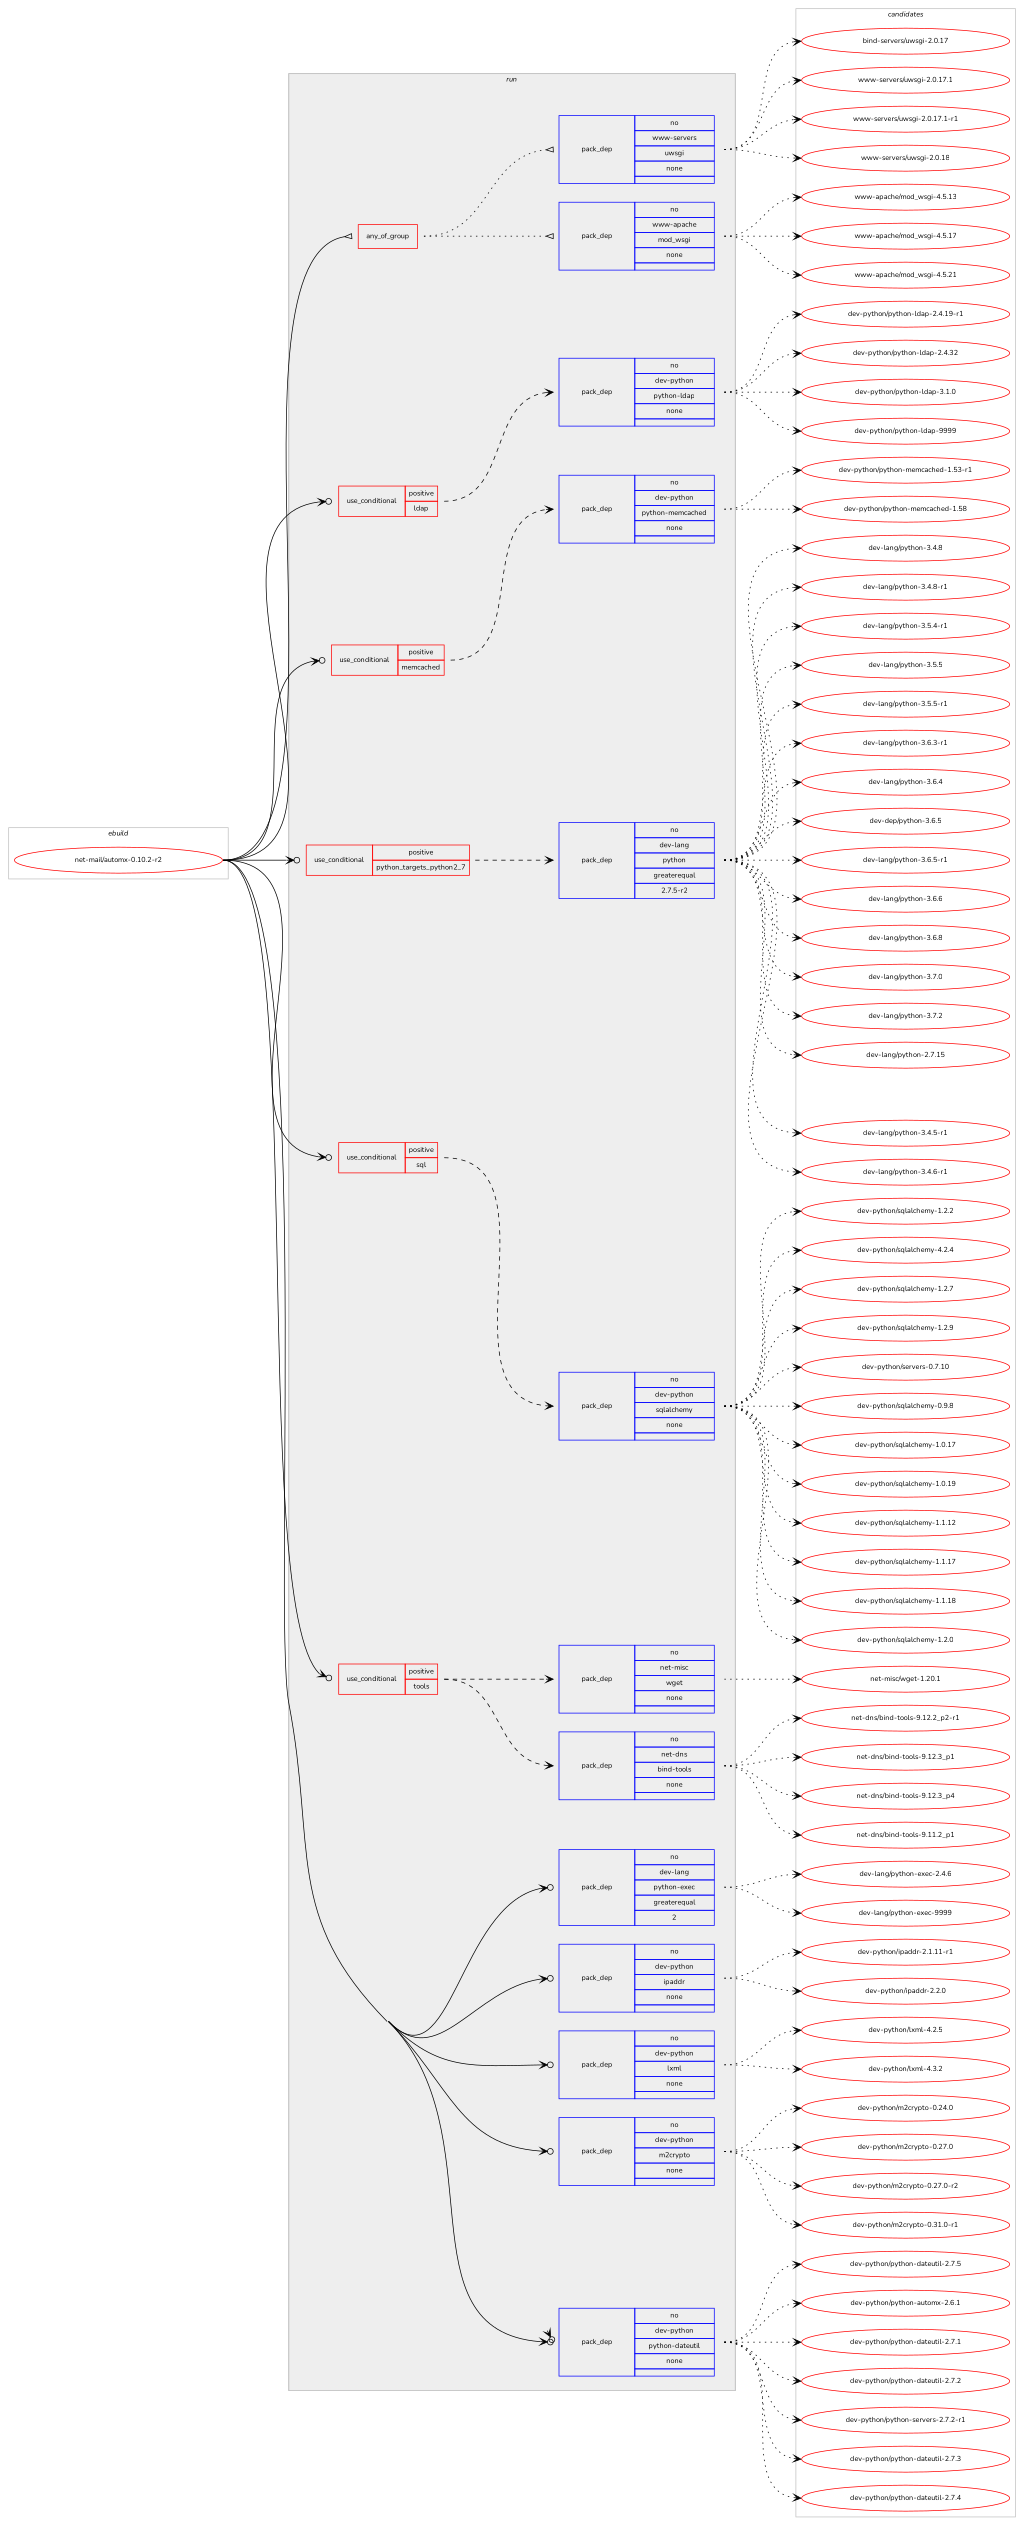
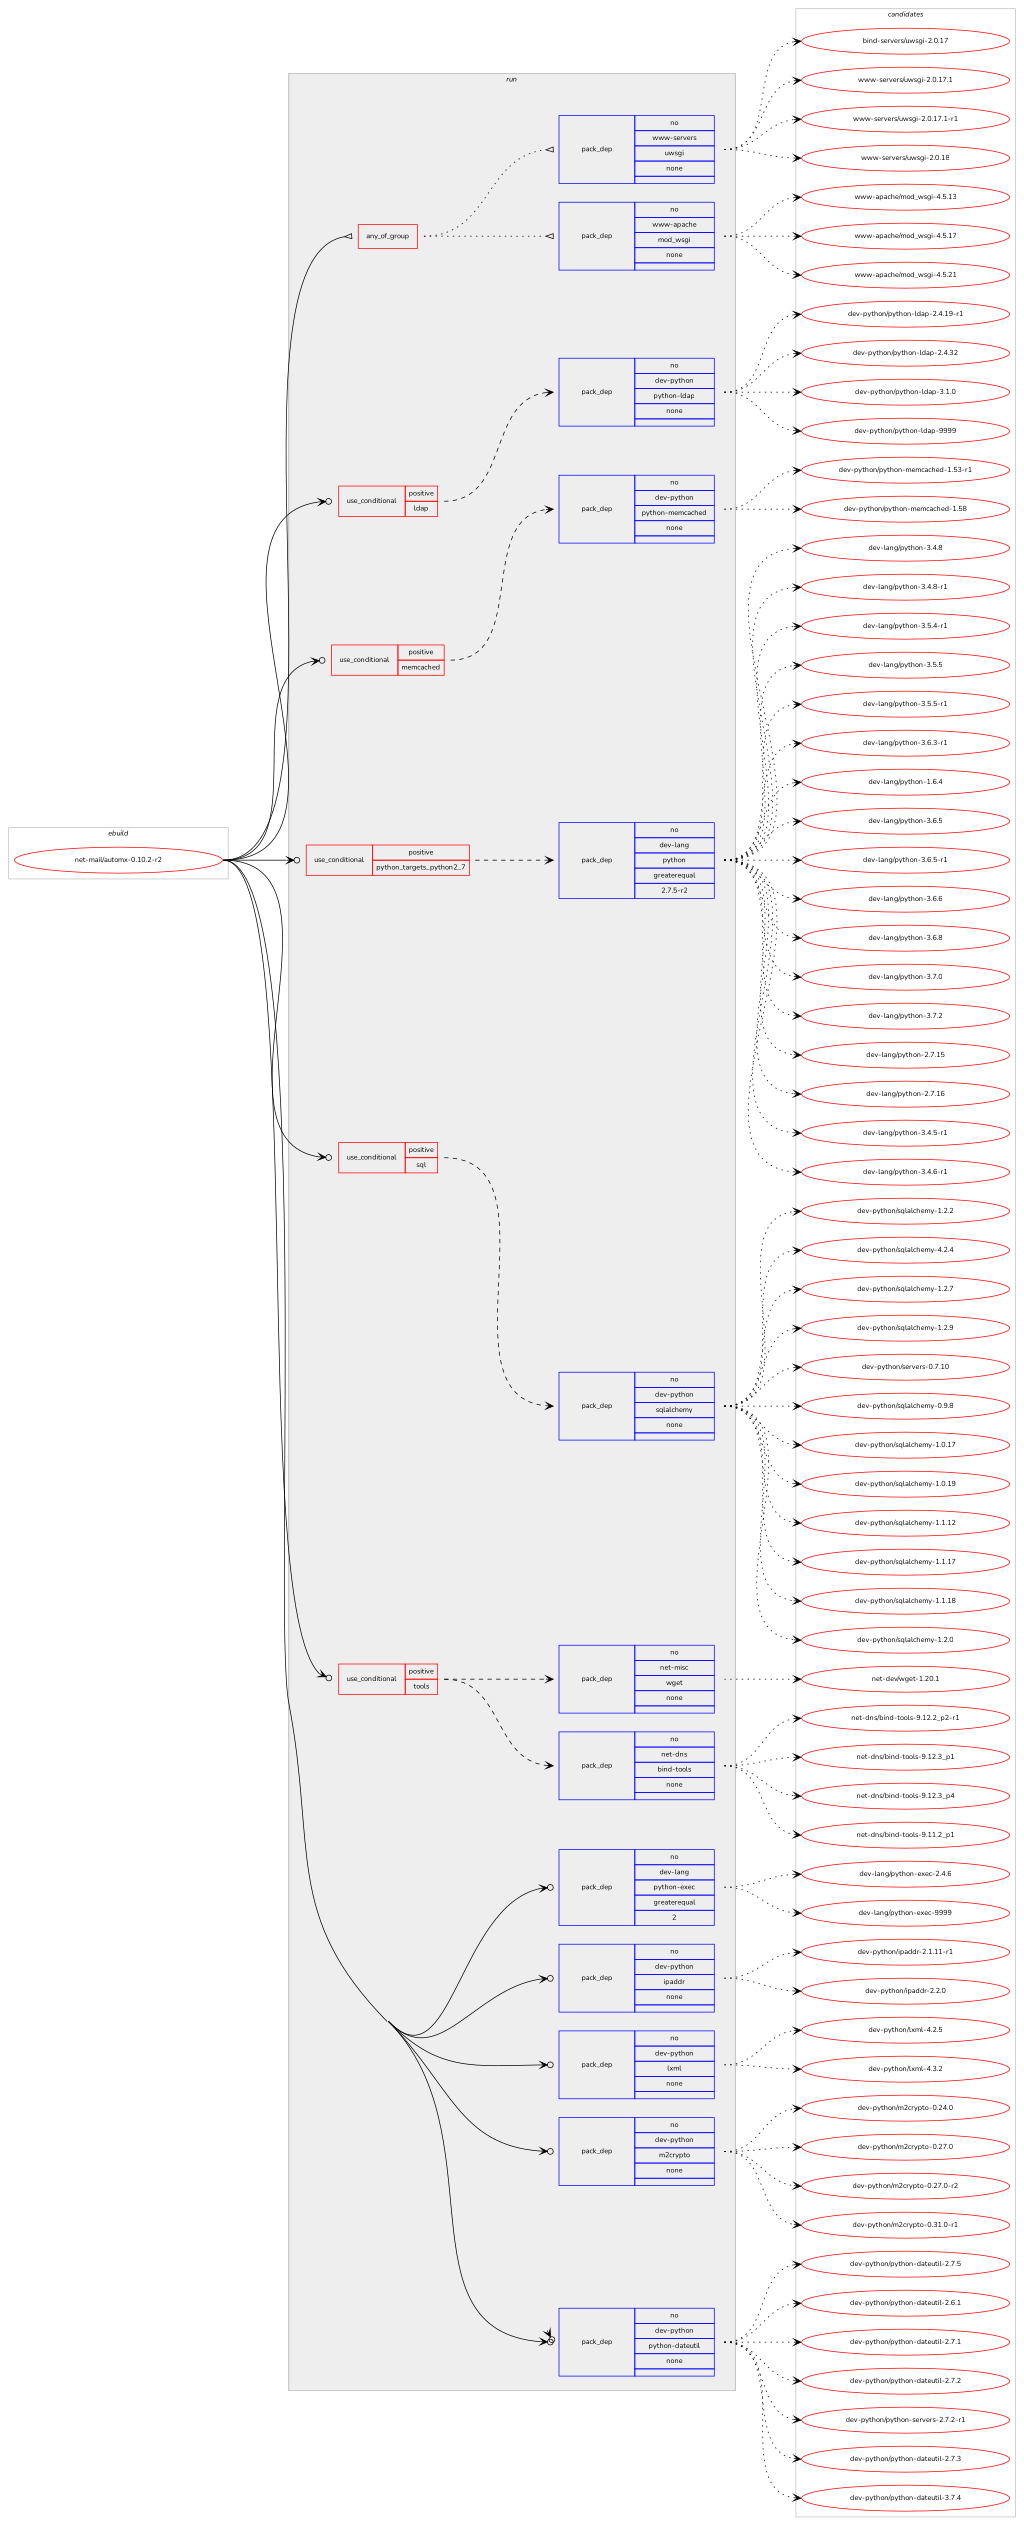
node "dev-lang/python-3.6.4": label "dev-lang/python-3.6.4" -> "dev-lang/python-1.6.4"
node "dev-dep/python-3.6.5": label "dev-dep/python-3.6.5" -> "dev-lang/python-3.6.5"
node "dev-lang/python-2.7.16": added
node "net-misc/wget-1.20.1": label "net-misc/wget-1.20.1" -> "net-dev/wget-1.20.1"
node "dev-python/python-automx-2.6.1": label "dev-python/python-automx-2.6.1" -> "dev-python/python-dateutil-2.6.1"
node "dev-python/python-dateutil-2.7.4": label "dev-python/python-dateutil-2.7.4" -> "dev-python/python-dateutil-3.7.4"
